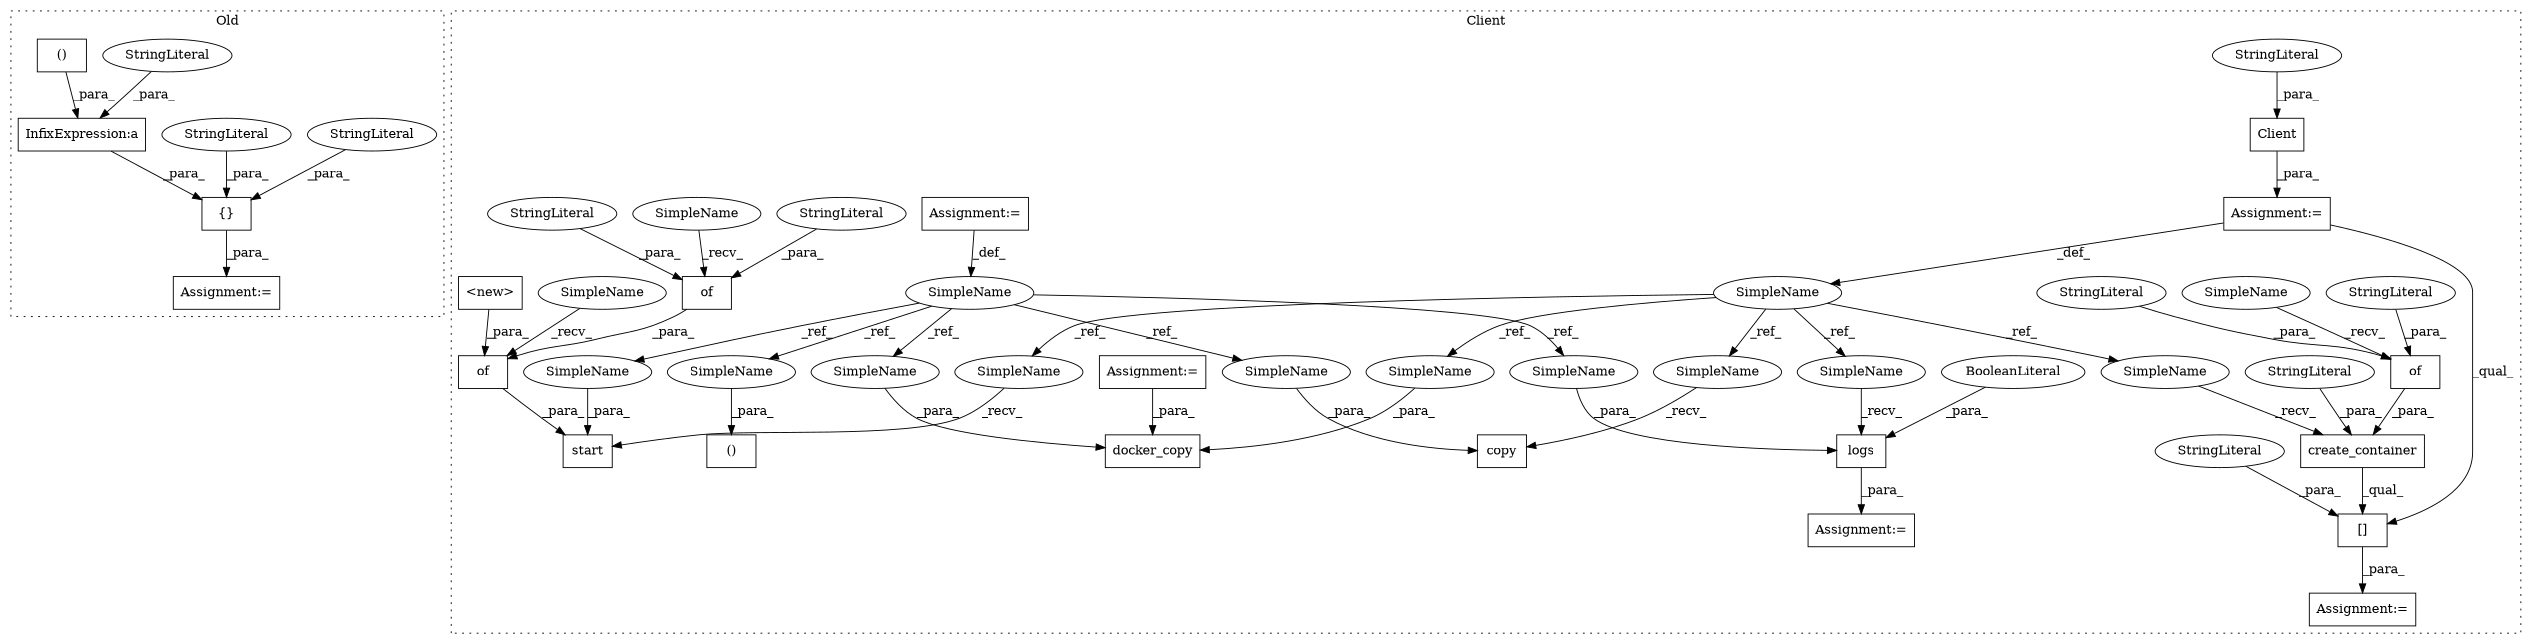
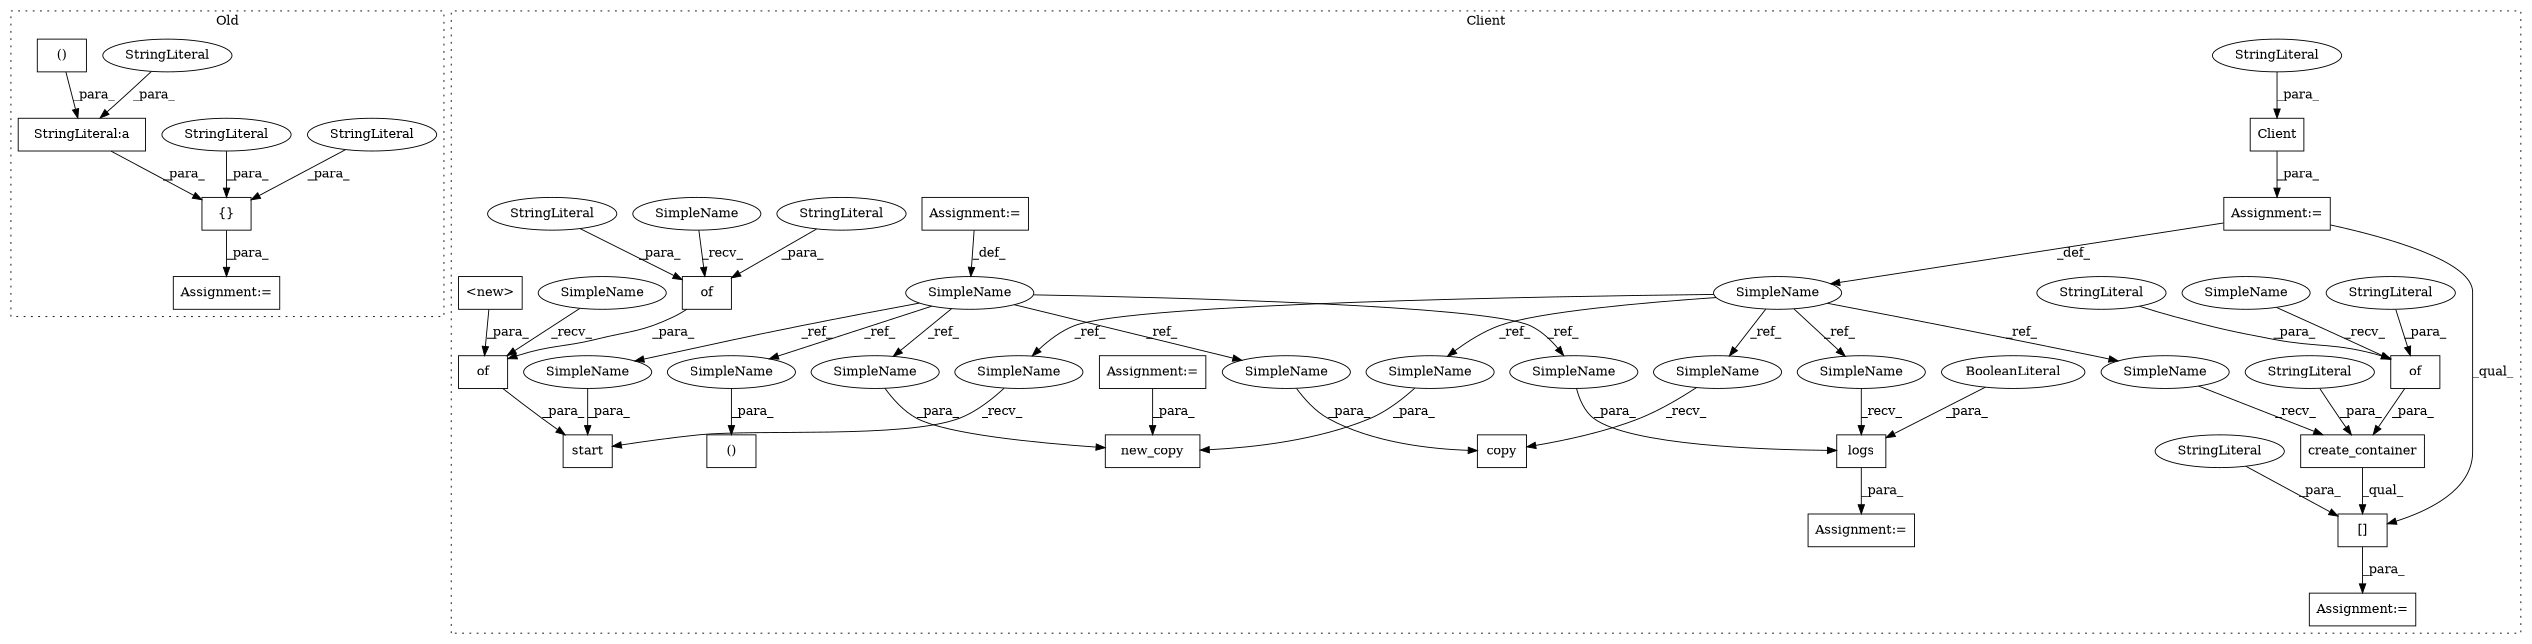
node "InfixExpression:a": label "InfixExpression:a" -> "StringLiteral:a"
node "docker_copy": label "docker_copy" -> "new_copy"
